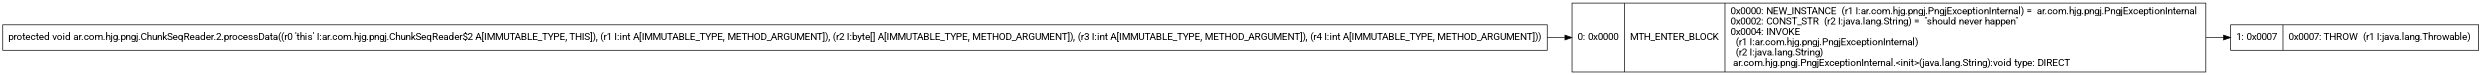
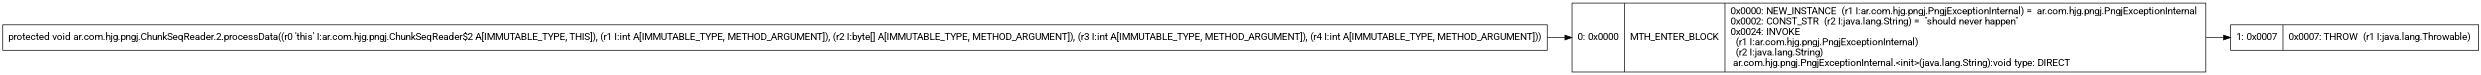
node "0: 0x0000": text "0x0004: INVOKE" -> "0x0024: INVOKE"
